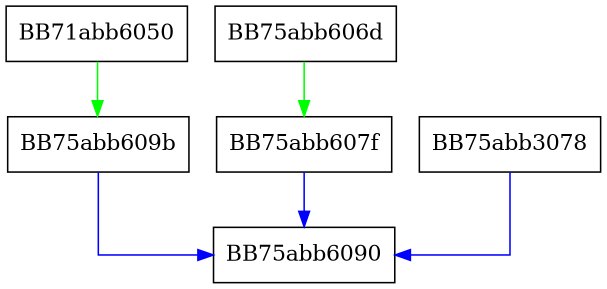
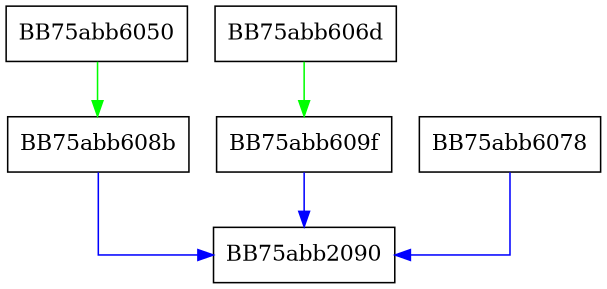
node "BB71abb6050": label "BB71abb6050" -> "BB75abb6050"
node "BB75abb609b": label "BB75abb609b" -> "BB75abb608b"
node "BB75abb607f": label "BB75abb607f" -> "BB75abb609f"
node "BB75abb3078": label "BB75abb3078" -> "BB75abb6078"
node "BB75abb6090": label "BB75abb6090" -> "BB75abb2090"
